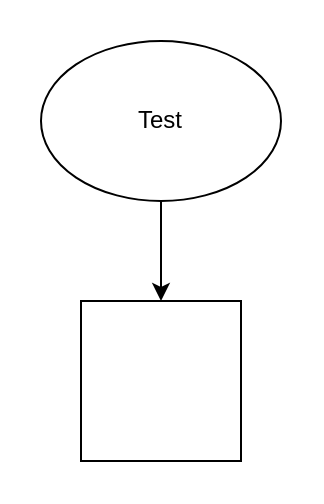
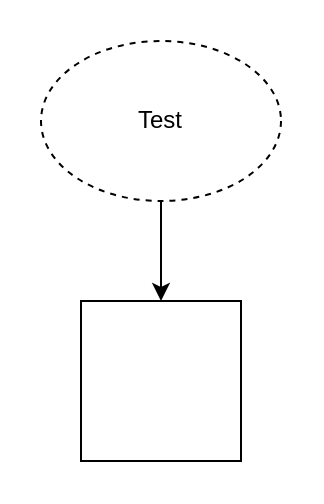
node "Test": style solid -> dashed
